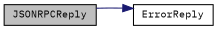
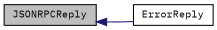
edge "JSONRPCReply" -> "ErrorReply": reversed
